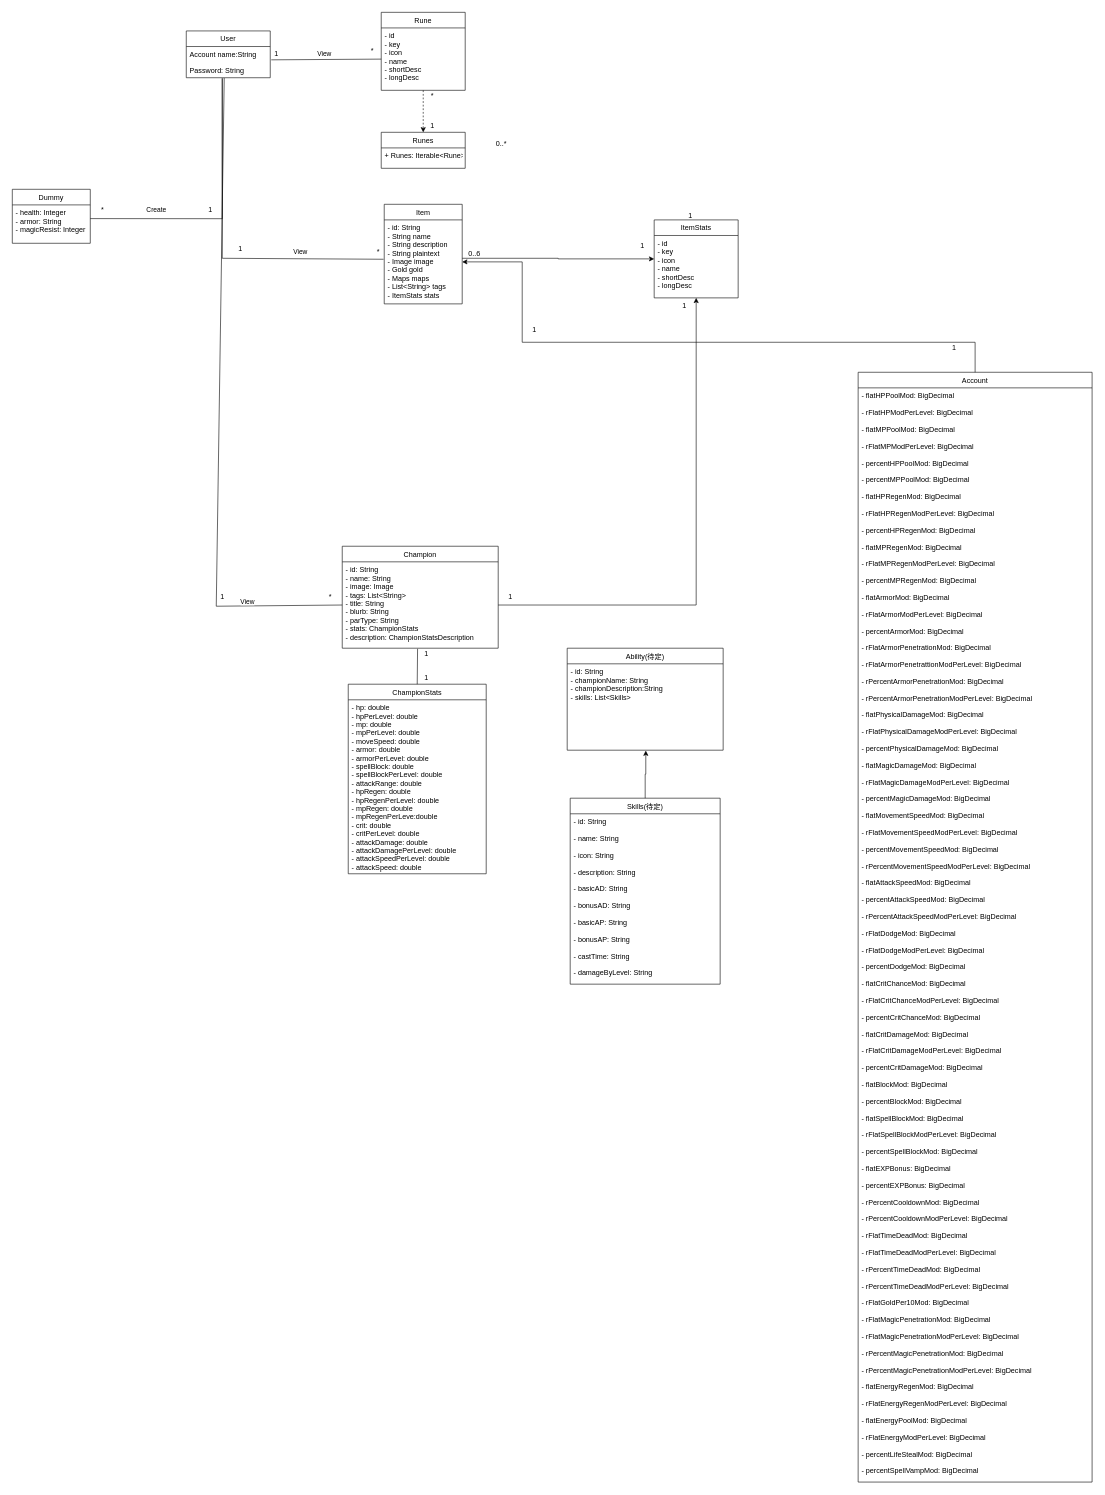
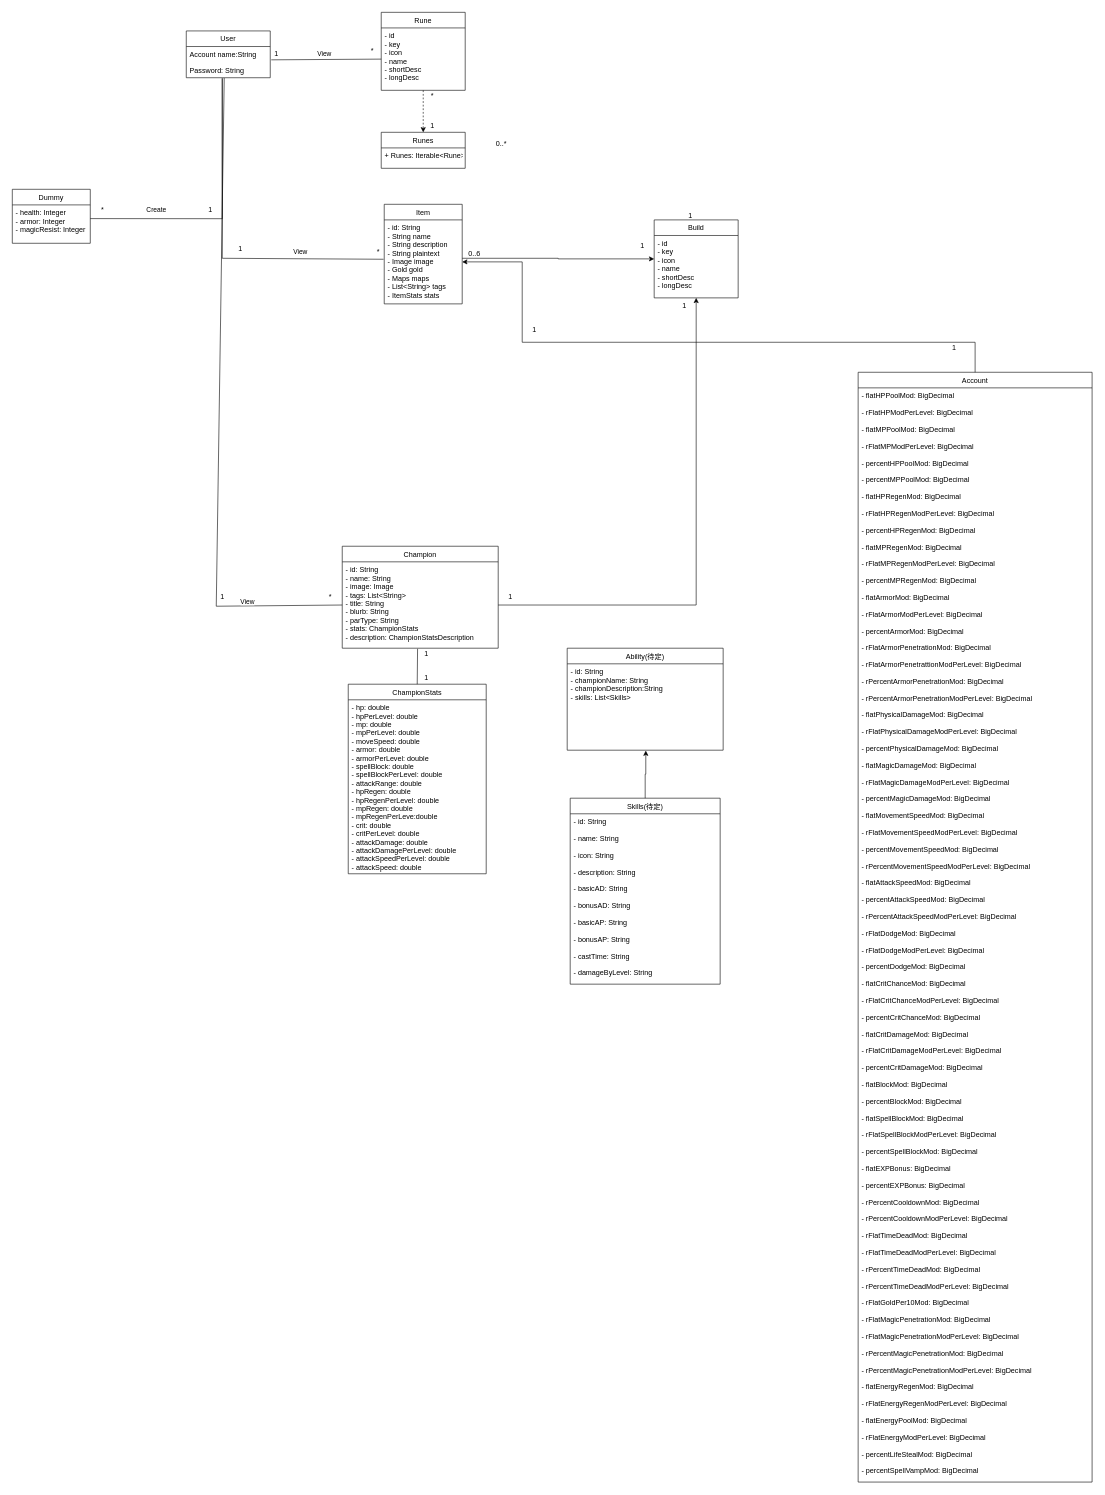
node "- health: Integer - armor: String - magicResist: Integer": label "- health: Integer - armor: String - magicResist: Integer" -> "- health: Integer - armor: Integer - magicResist: Integer"
node "ItemStats": label "ItemStats" -> "Build"
